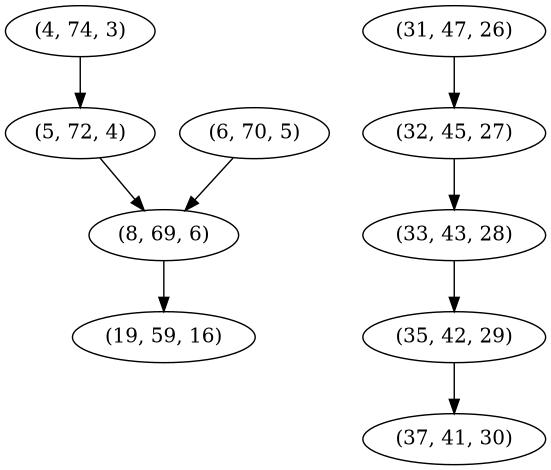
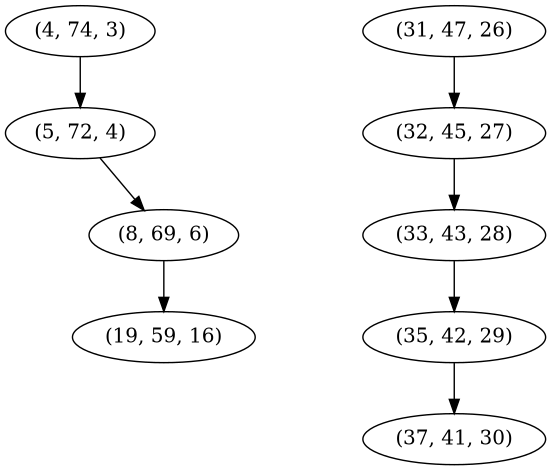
node "(6, 70, 5)": removed
